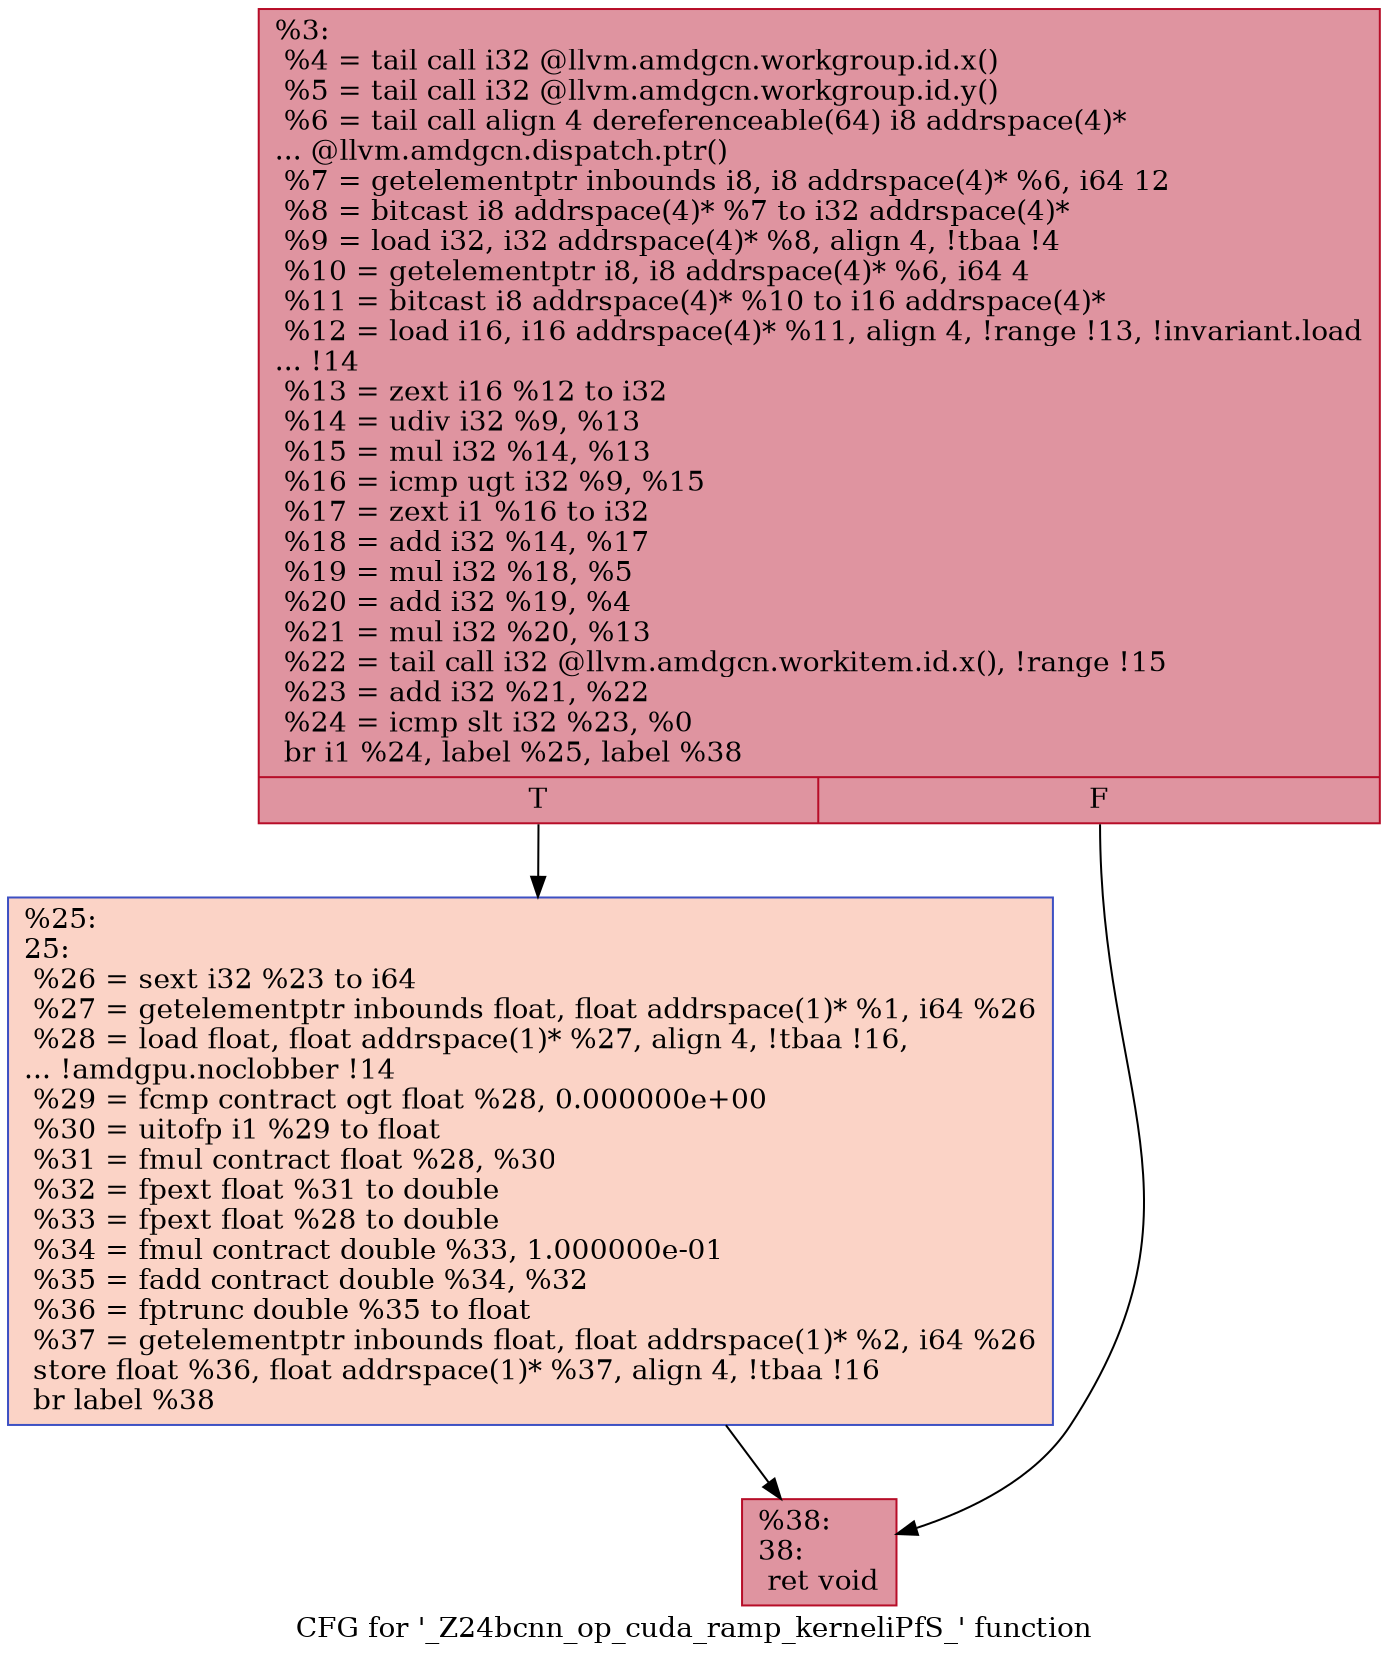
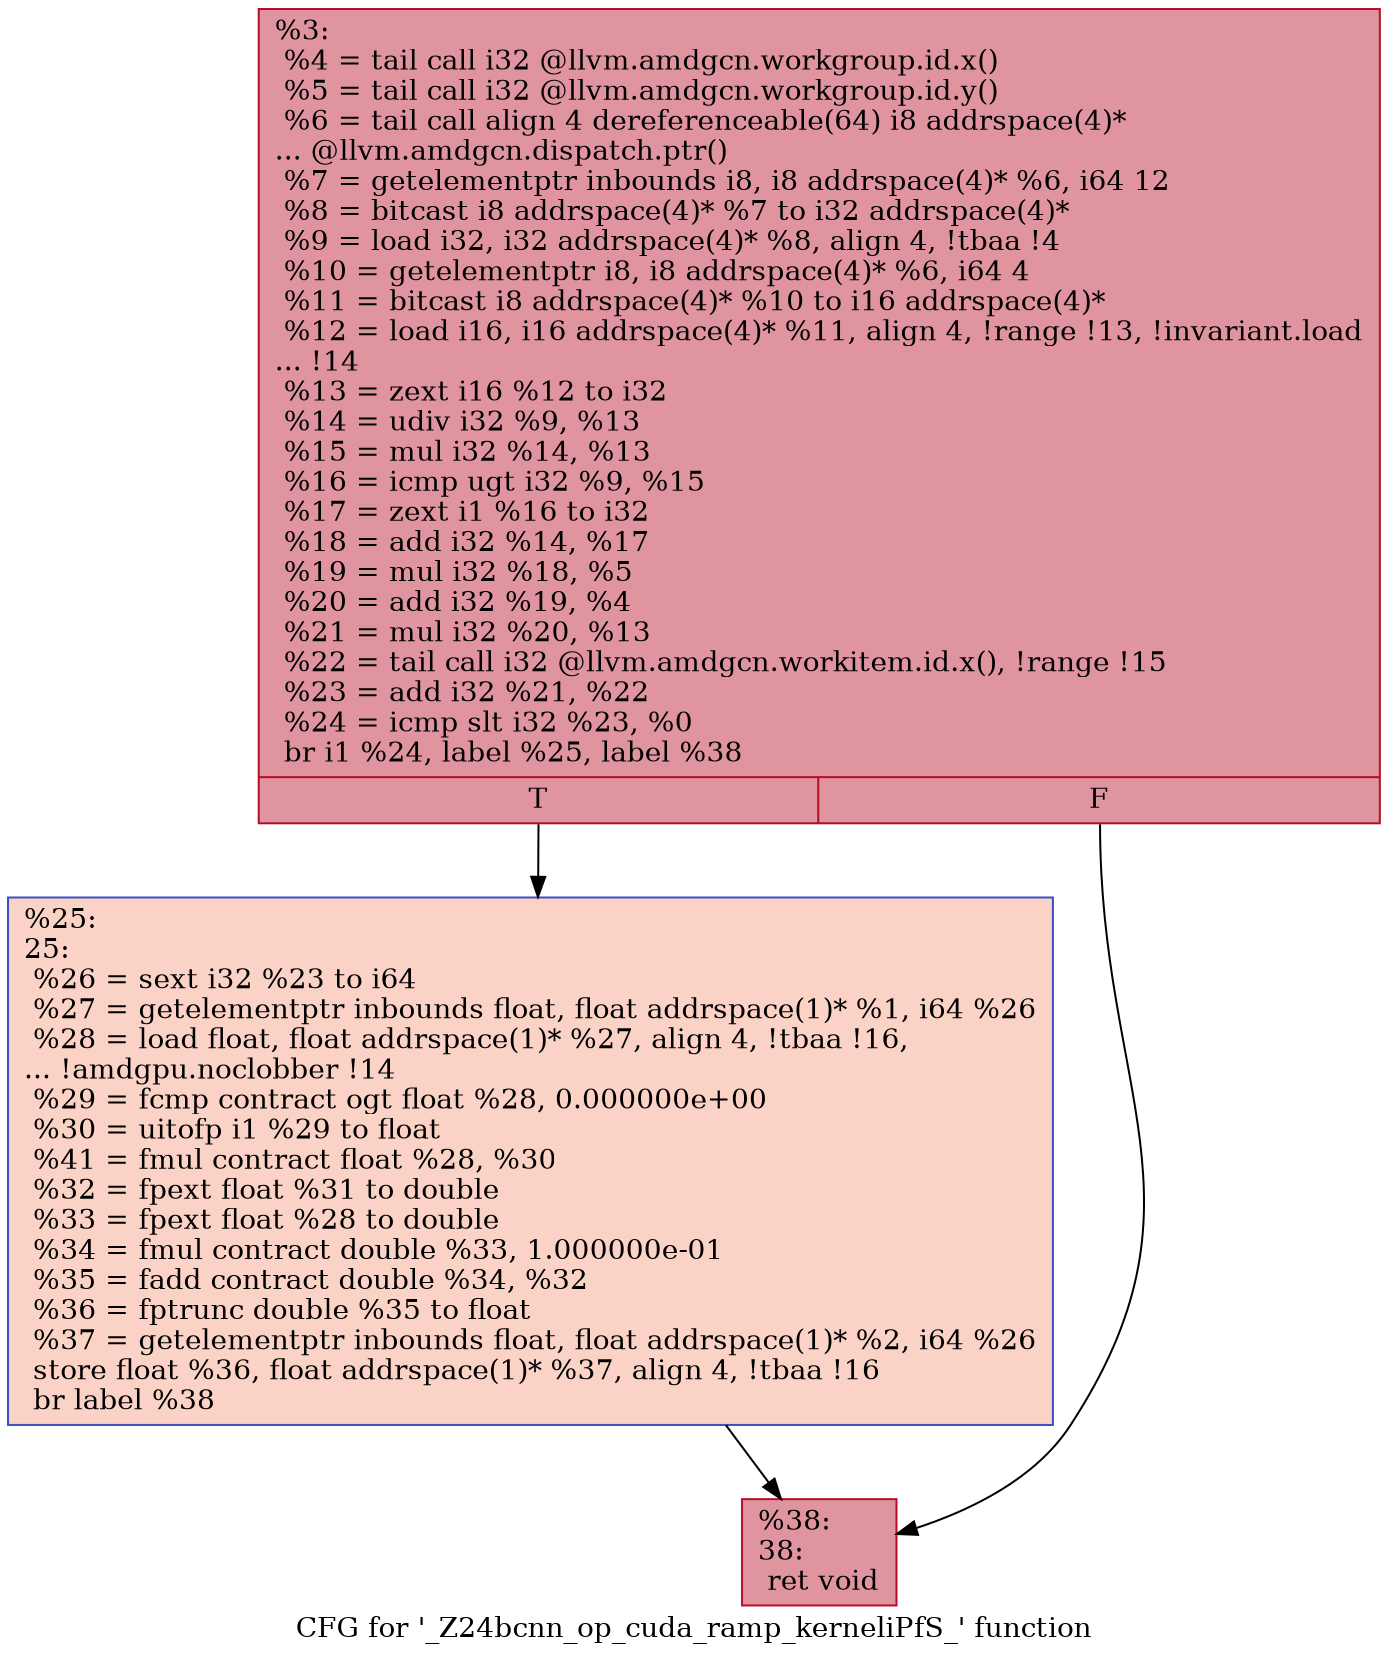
node "%25:": text "%31 = fmul contract float %28, %30" -> "%41 = fmul contract float %28, %30"
